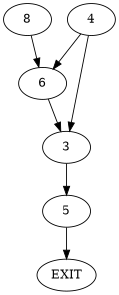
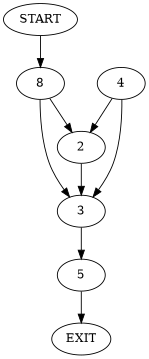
node "START": added
node "6": label "6" -> "2"
edge "8" -> "3": added
